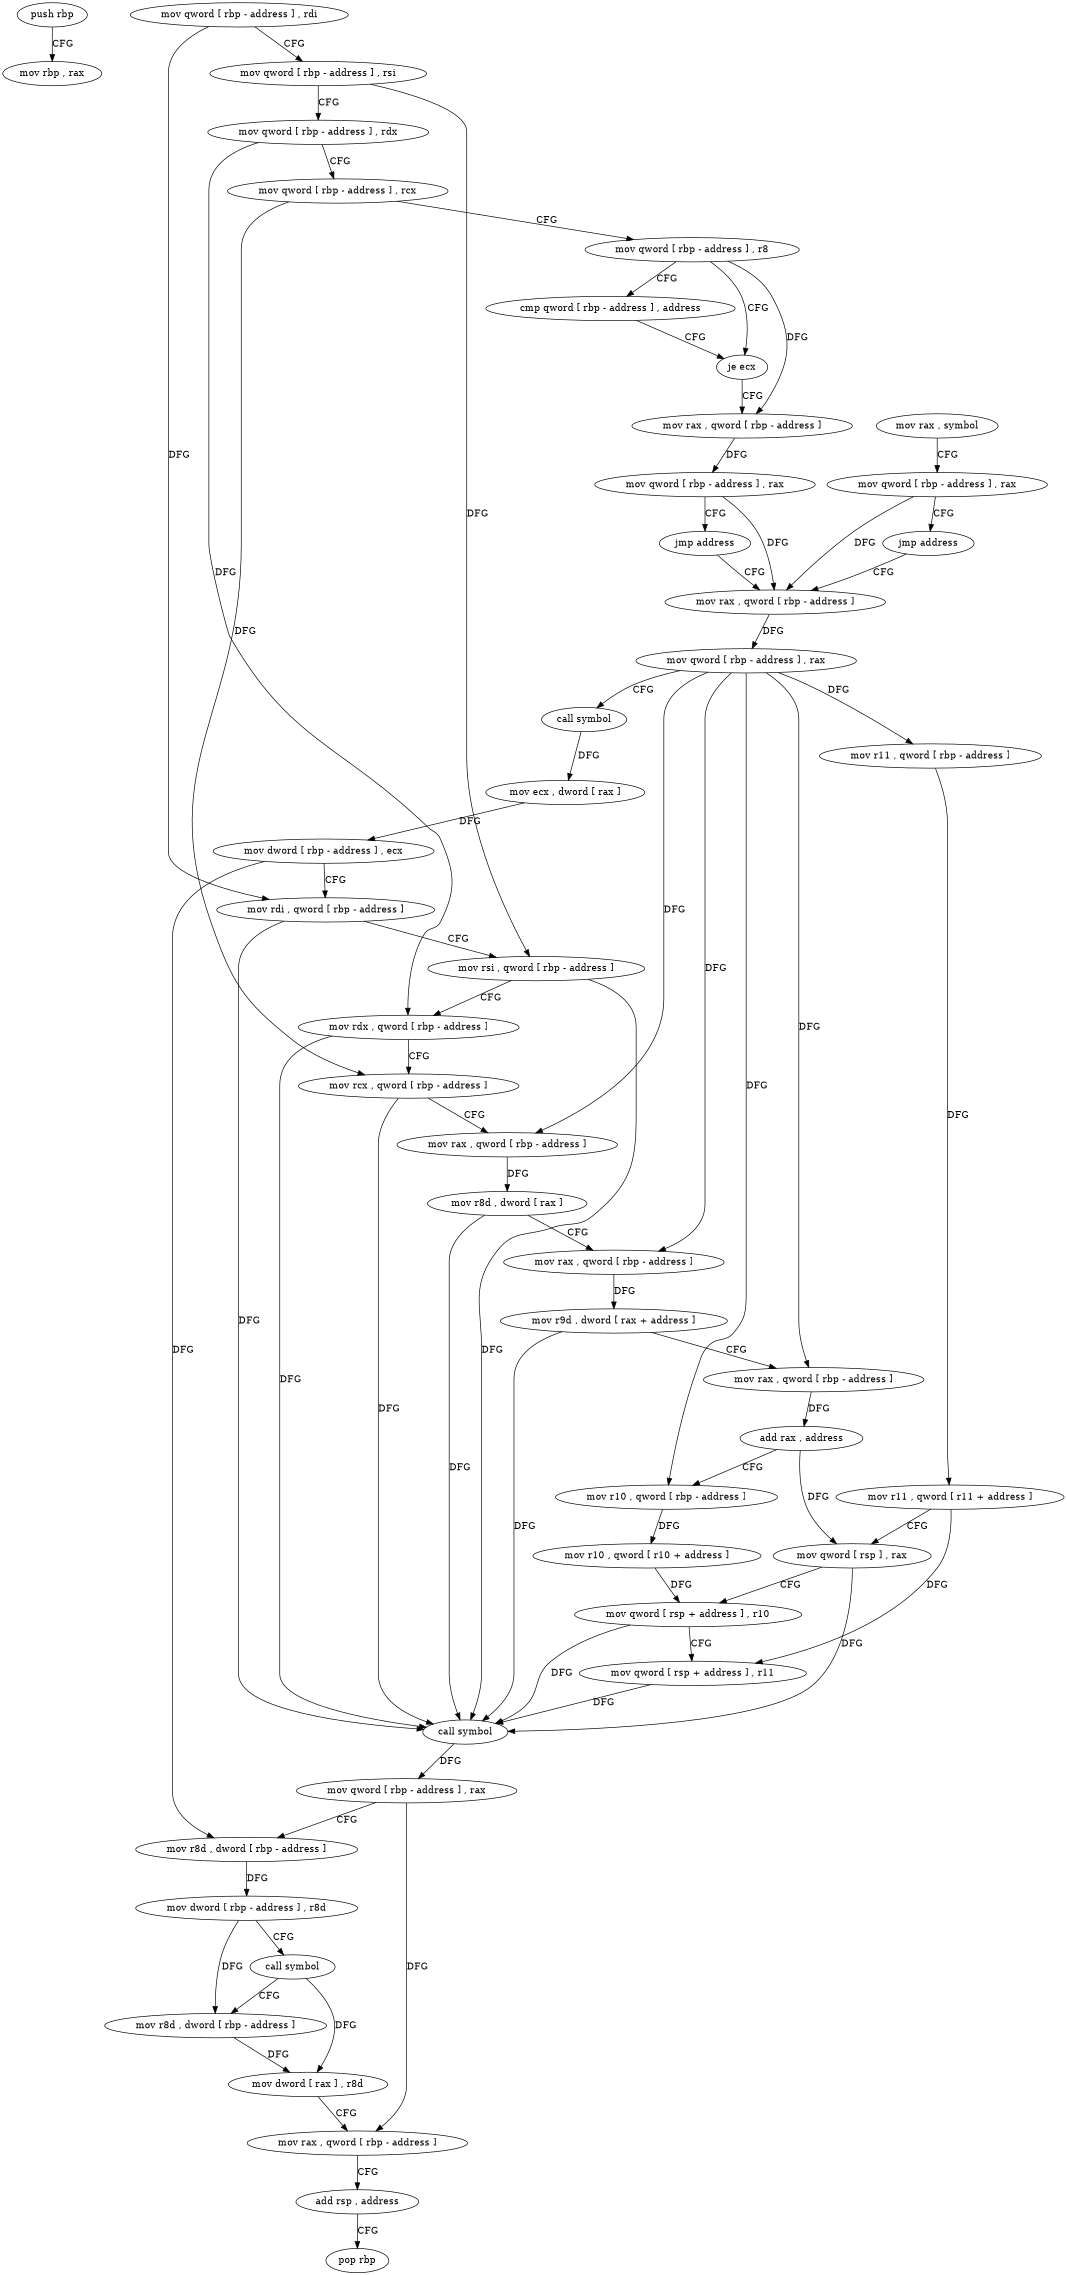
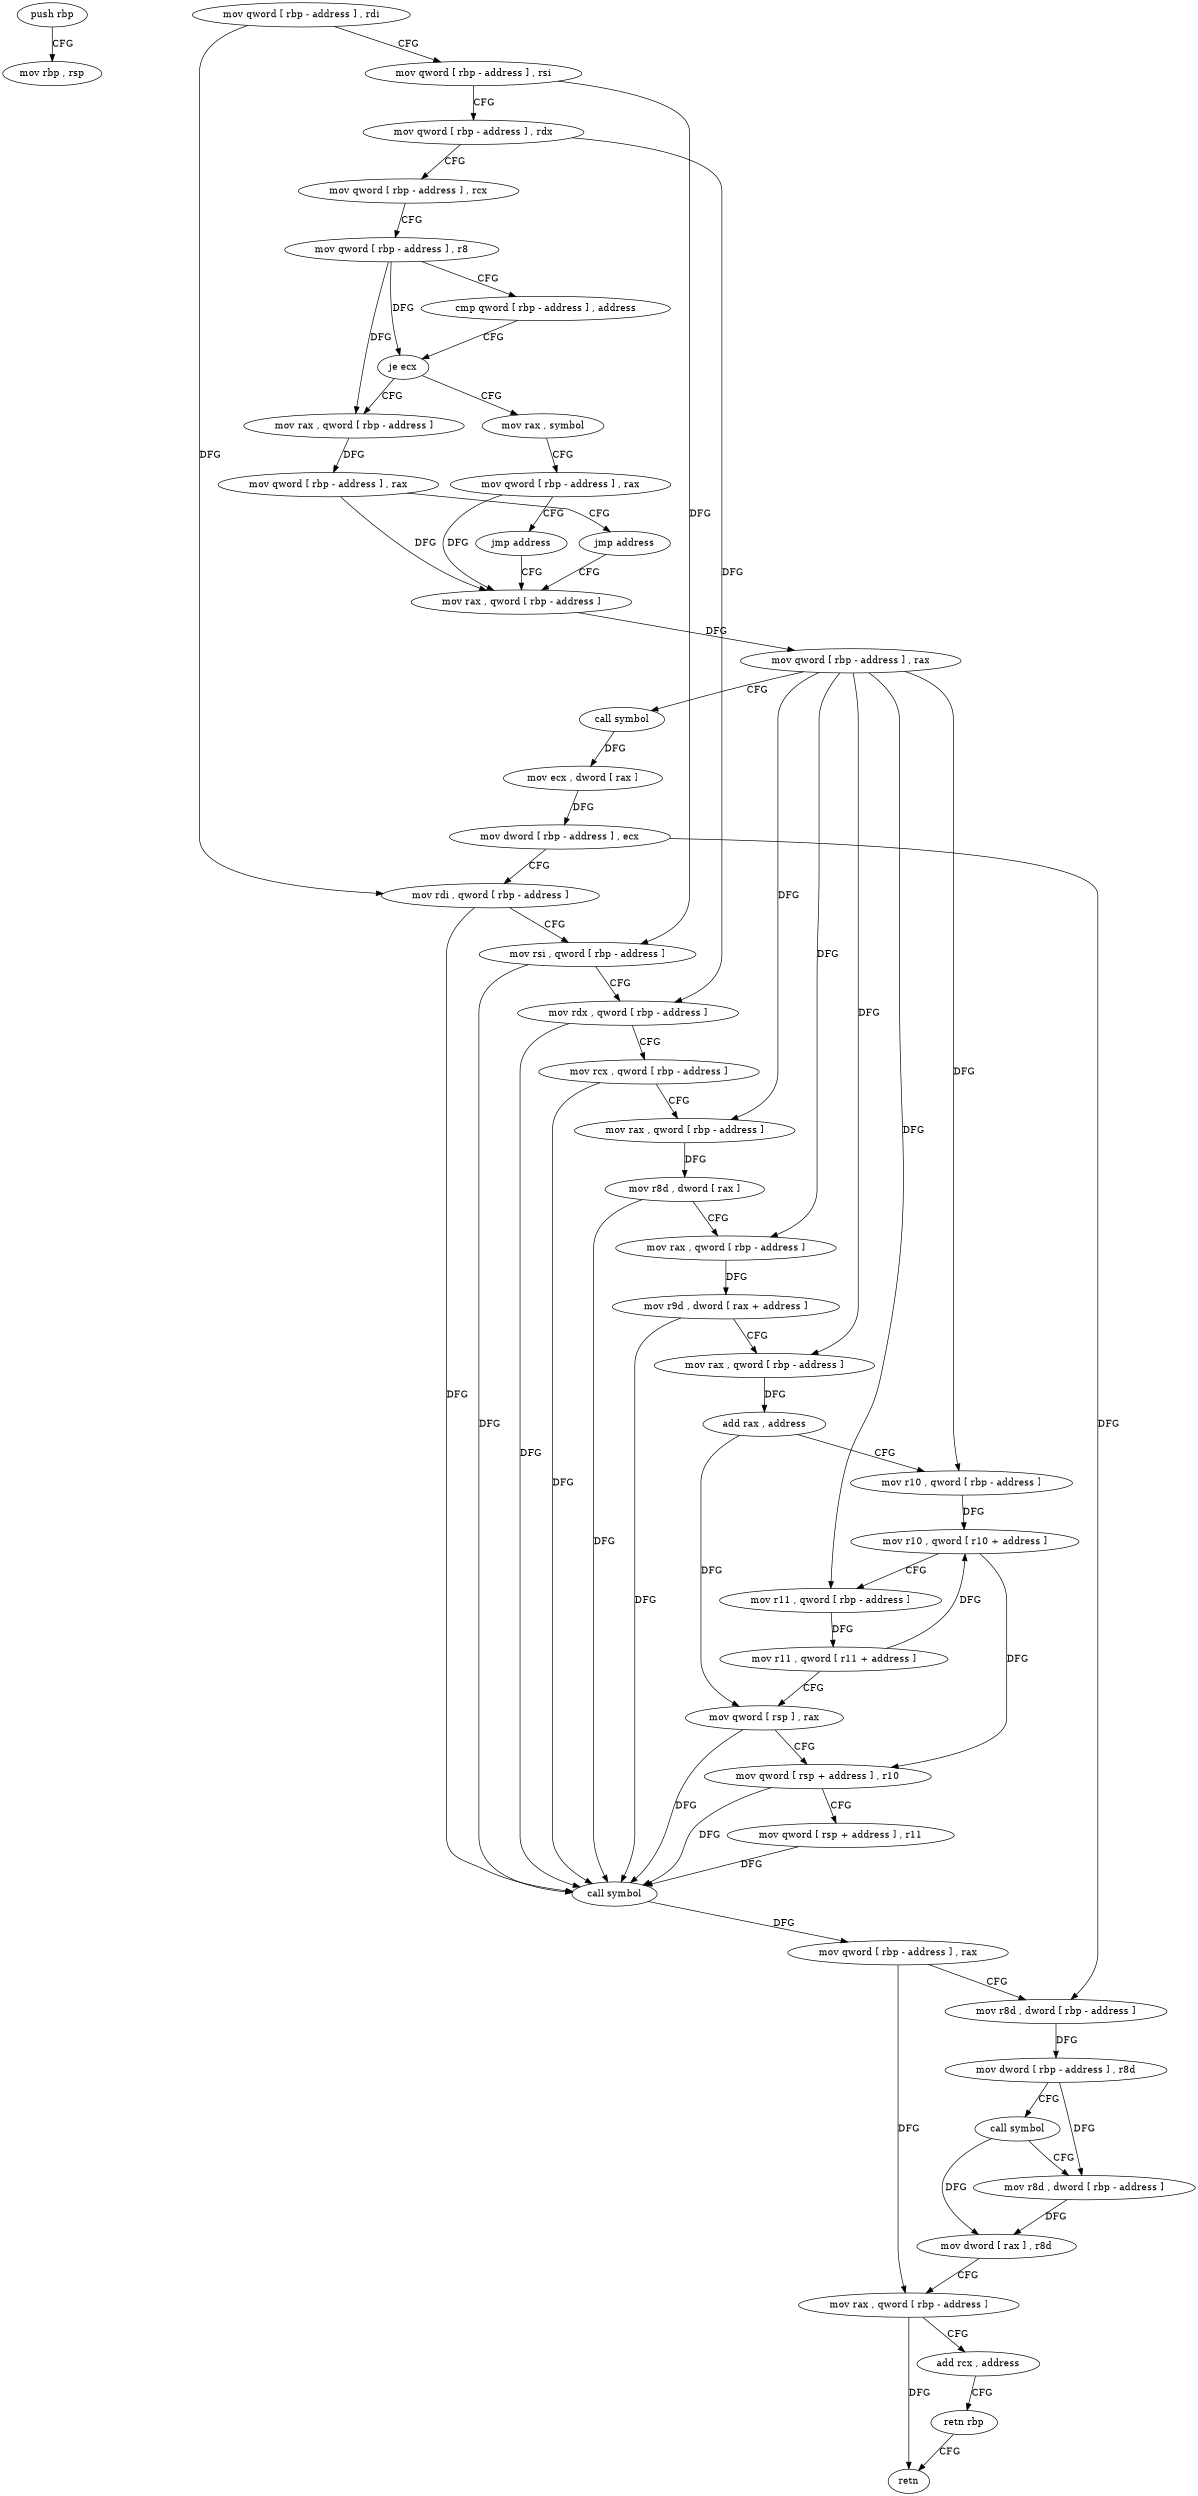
node "mov rbp , rax": label "mov rbp , rax" -> "mov rbp , rsp"
edge "mov qword [ rbp - address ] , r8" -> "je ecx": label "CFG" -> "DFG"
edge "je ecx" -> "mov rax , symbol": added, label "CFG"
edge "mov qword [ rbp - address ] , rcx" -> "mov rcx , qword [ rbp - address ]": removed, label "DFG"
edge "mov r10 , qword [ r10 + address ]" -> "mov r11 , qword [ rbp - address ]": added, label "CFG"
edge "mov r11 , qword [ r11 + address ]" -> "mov qword [ rsp + address ] , r11": now "mov r11 , qword [ r11 + address ]" -> "mov r10 , qword [ r10 + address ]"
node "add rsp , address": label "add rsp , address" -> "add rcx , address"
node "pop rbp": label "pop rbp" -> "retn rbp"
node "retn": added
